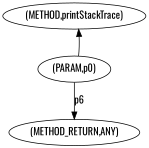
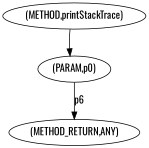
edge "(PARAM,p0)" -> "(METHOD,printStackTrace)": reversed
